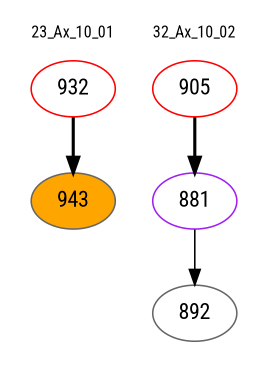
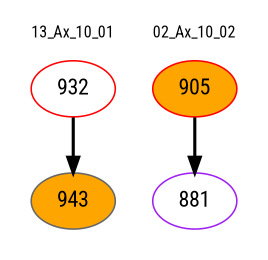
cluster "23_Ax_10_01": label "23_Ax_10_01" -> "13_Ax_10_01"
cluster "32_Ax_10_02": label "32_Ax_10_02" -> "02_Ax_10_02"
node "905": fillcolor white -> orange
node "892": removed
